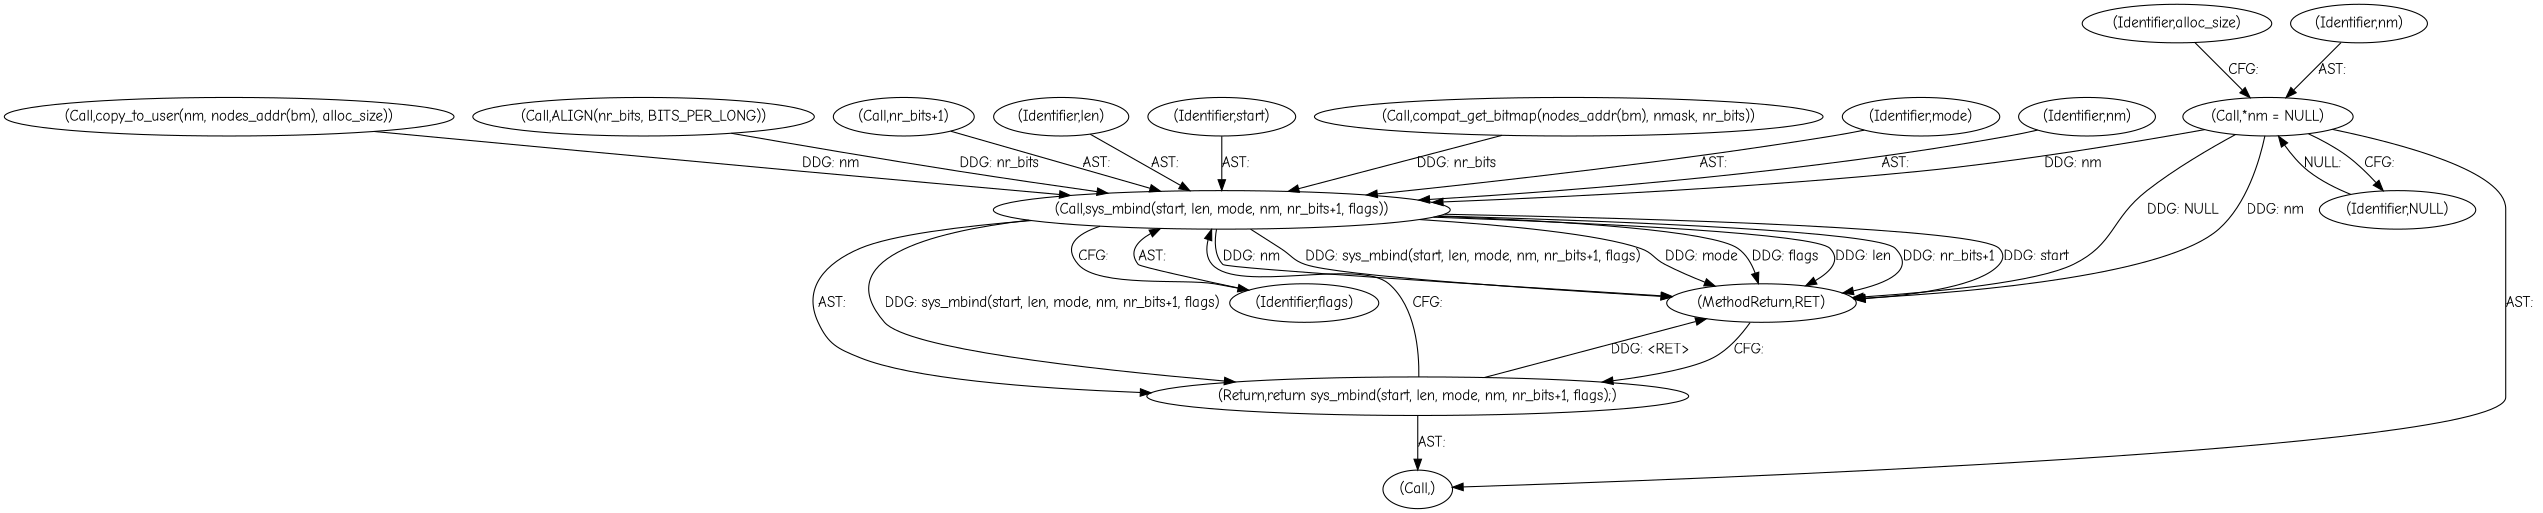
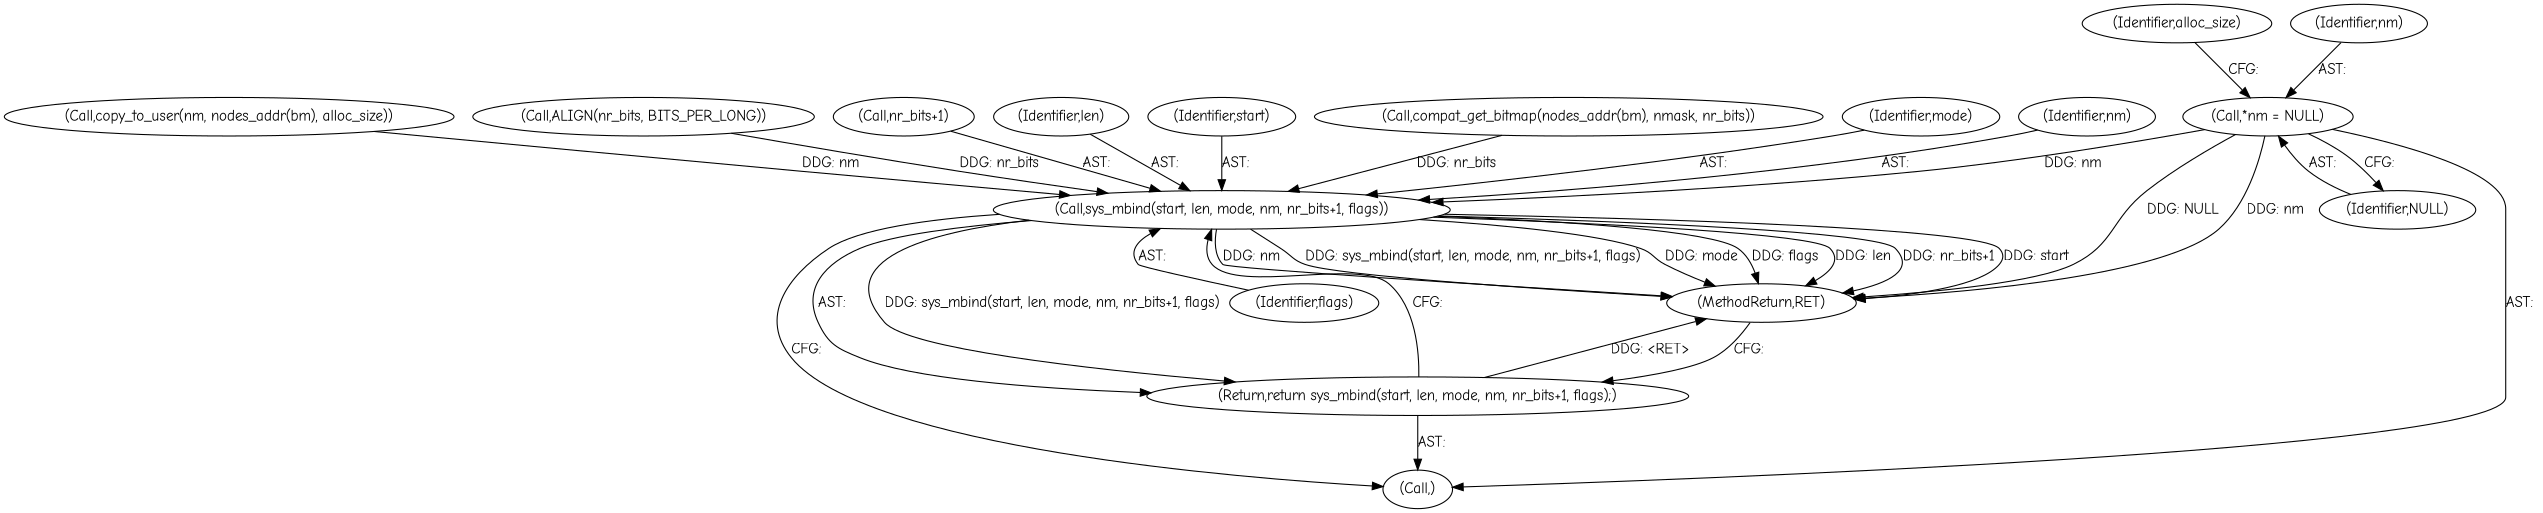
edge "(Identifier,NULL)" -> "(Call,*nm = NULL)": label "NULL: " -> "AST: "
edge "(Call,sys_mbind(start, len, mode, nm, nr_bits+1, flags))" -> "(Identifier,flags)": now "(Call,sys_mbind(start, len, mode, nm, nr_bits+1, flags))" -> "(Call,)"
